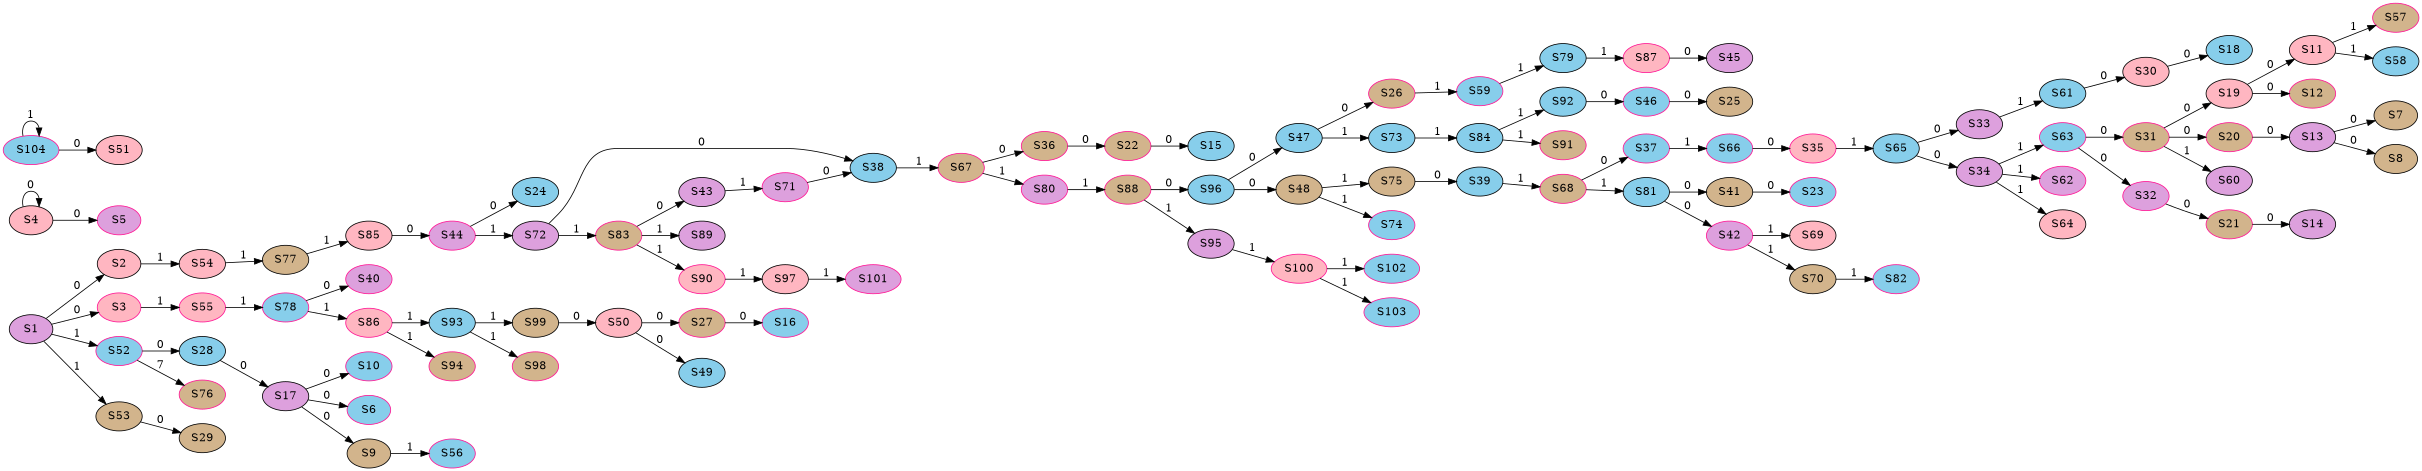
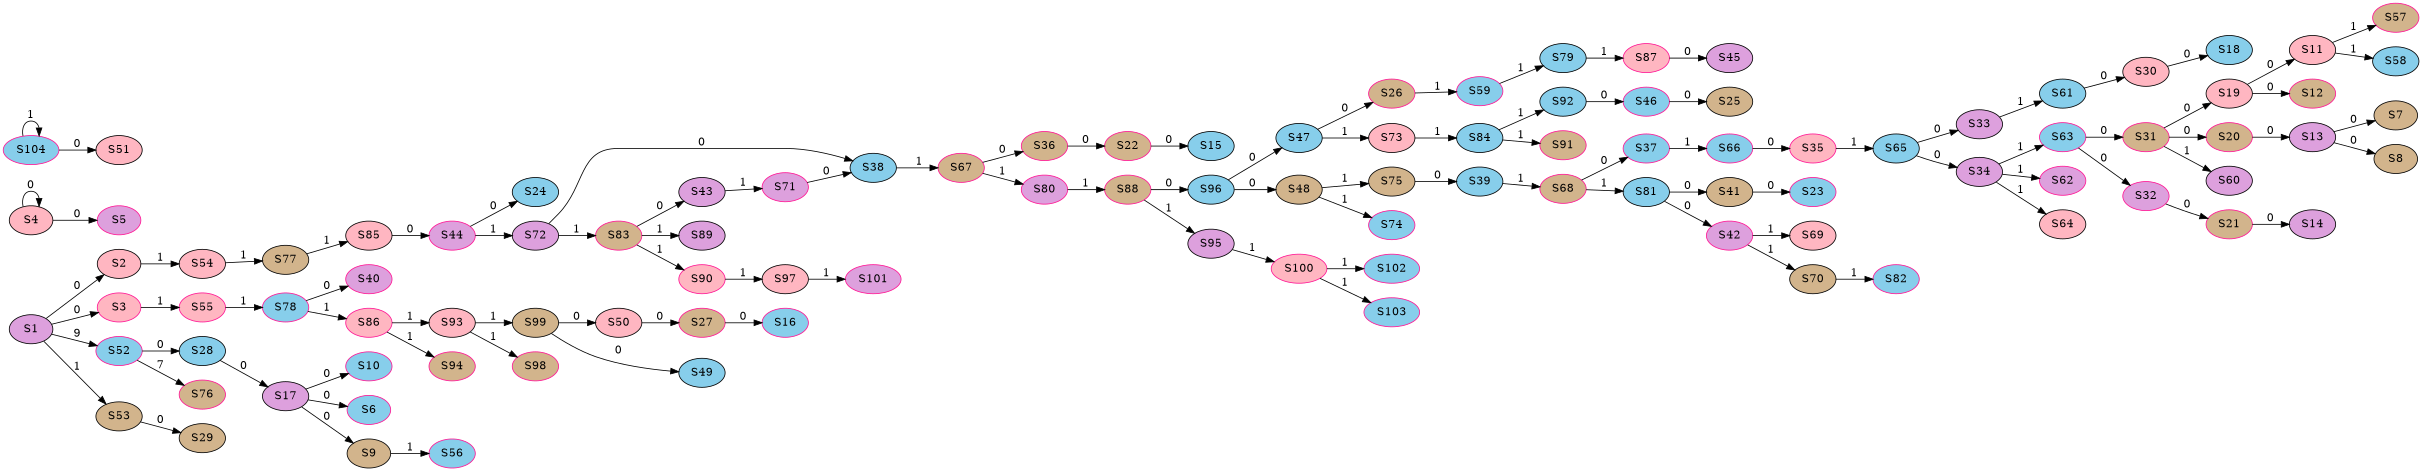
node "S73": fillcolor skyblue -> lightpink
node "S93": fillcolor skyblue -> lightpink
edge "S1" -> "S52": label "1" -> "9"
edge "S50" -> "S49": now "S99" -> "S49"
